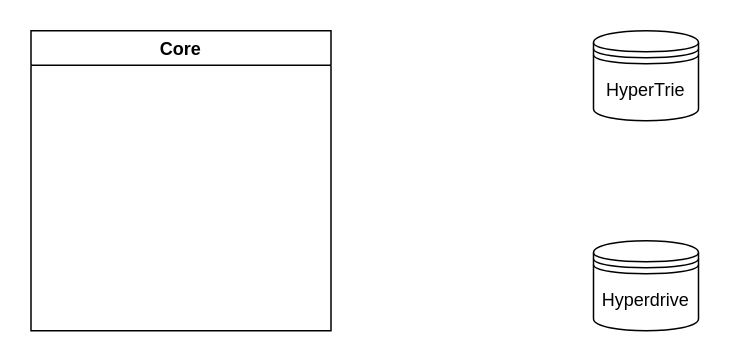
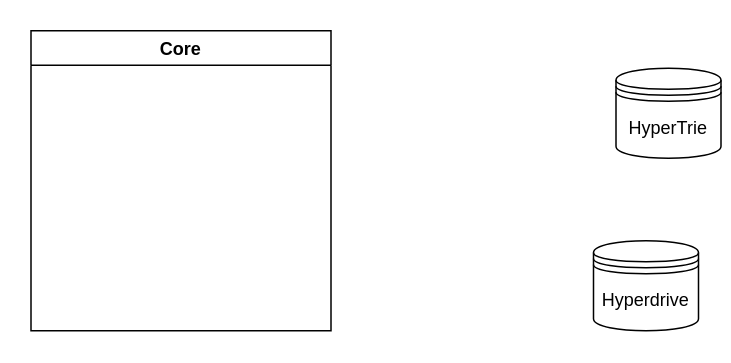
node "HyperTrie": moved (646, 76) -> (668, 113)
